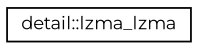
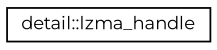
node "detail::lzma_lzma": label "detail::lzma_lzma" -> "detail::lzma_handle"
